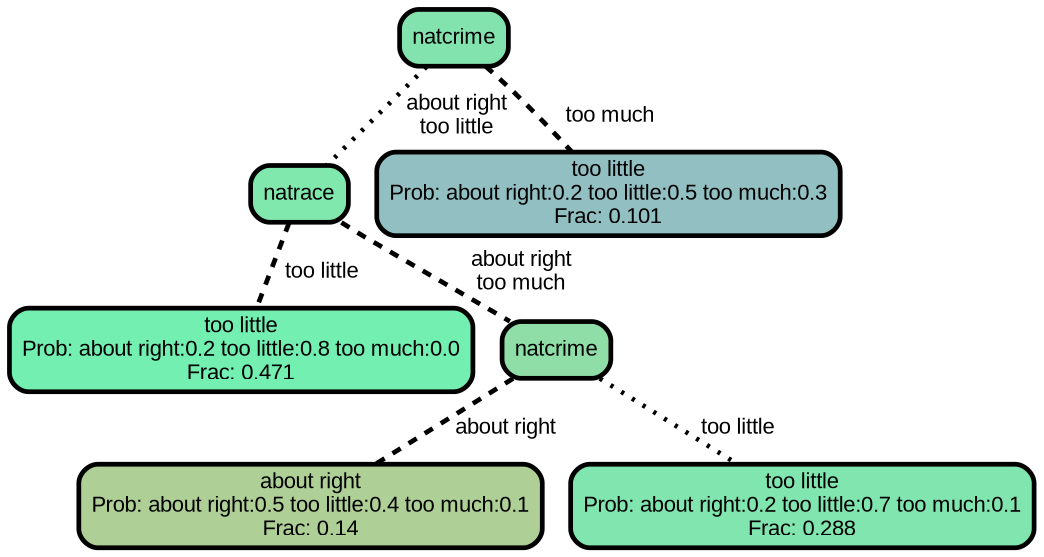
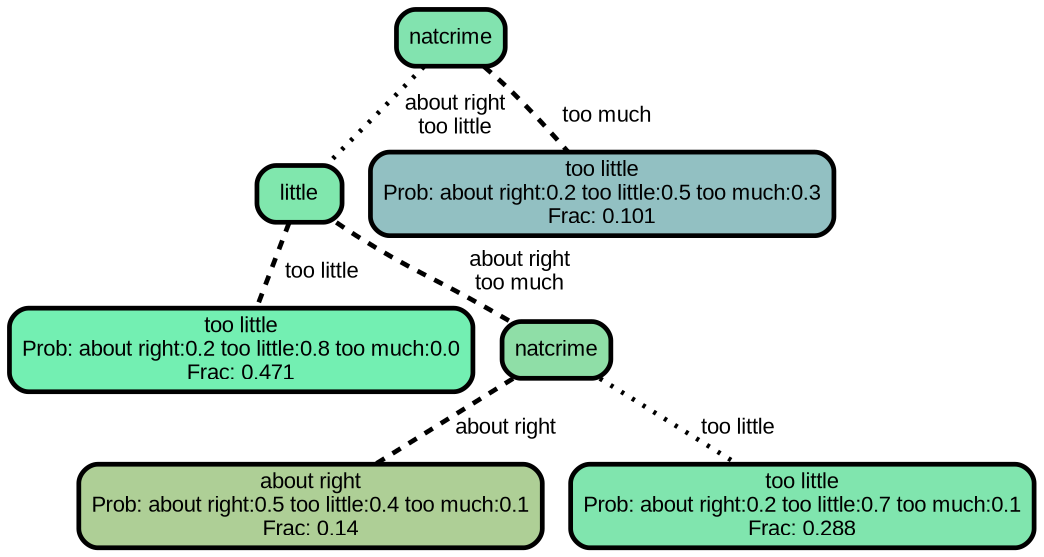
node "natrace": label "natrace" -> "little"
